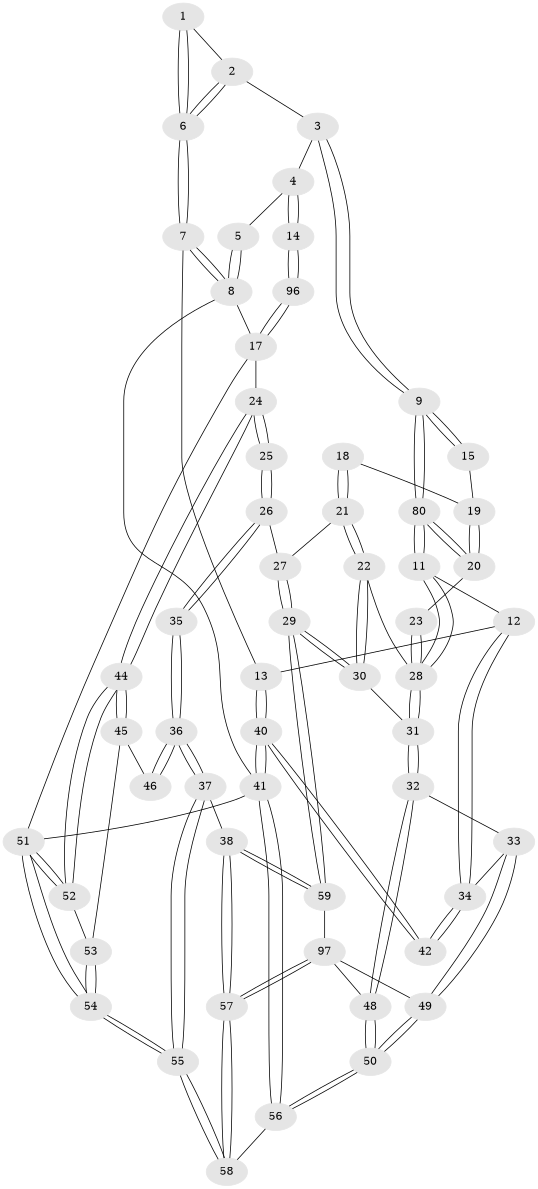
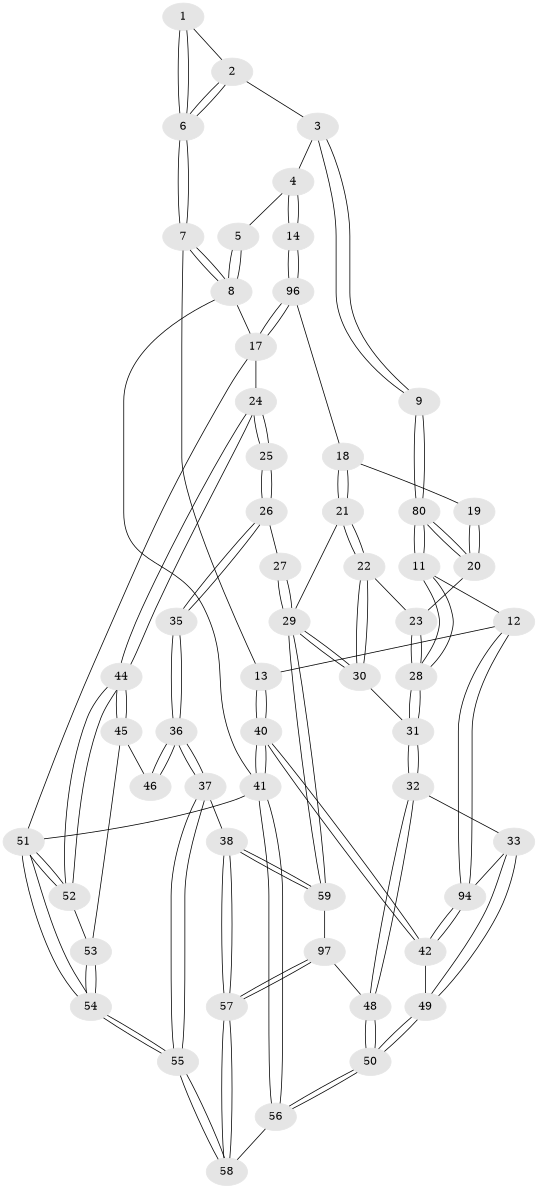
edge "96" -- "18": added
node "15": removed
edge "21" -- "27": now "21" -- "29"
edge "22" -- "28": now "22" -- "23"
node "34": label "34" -> "94"
edge "97" -- "49": now "42" -- "49"
